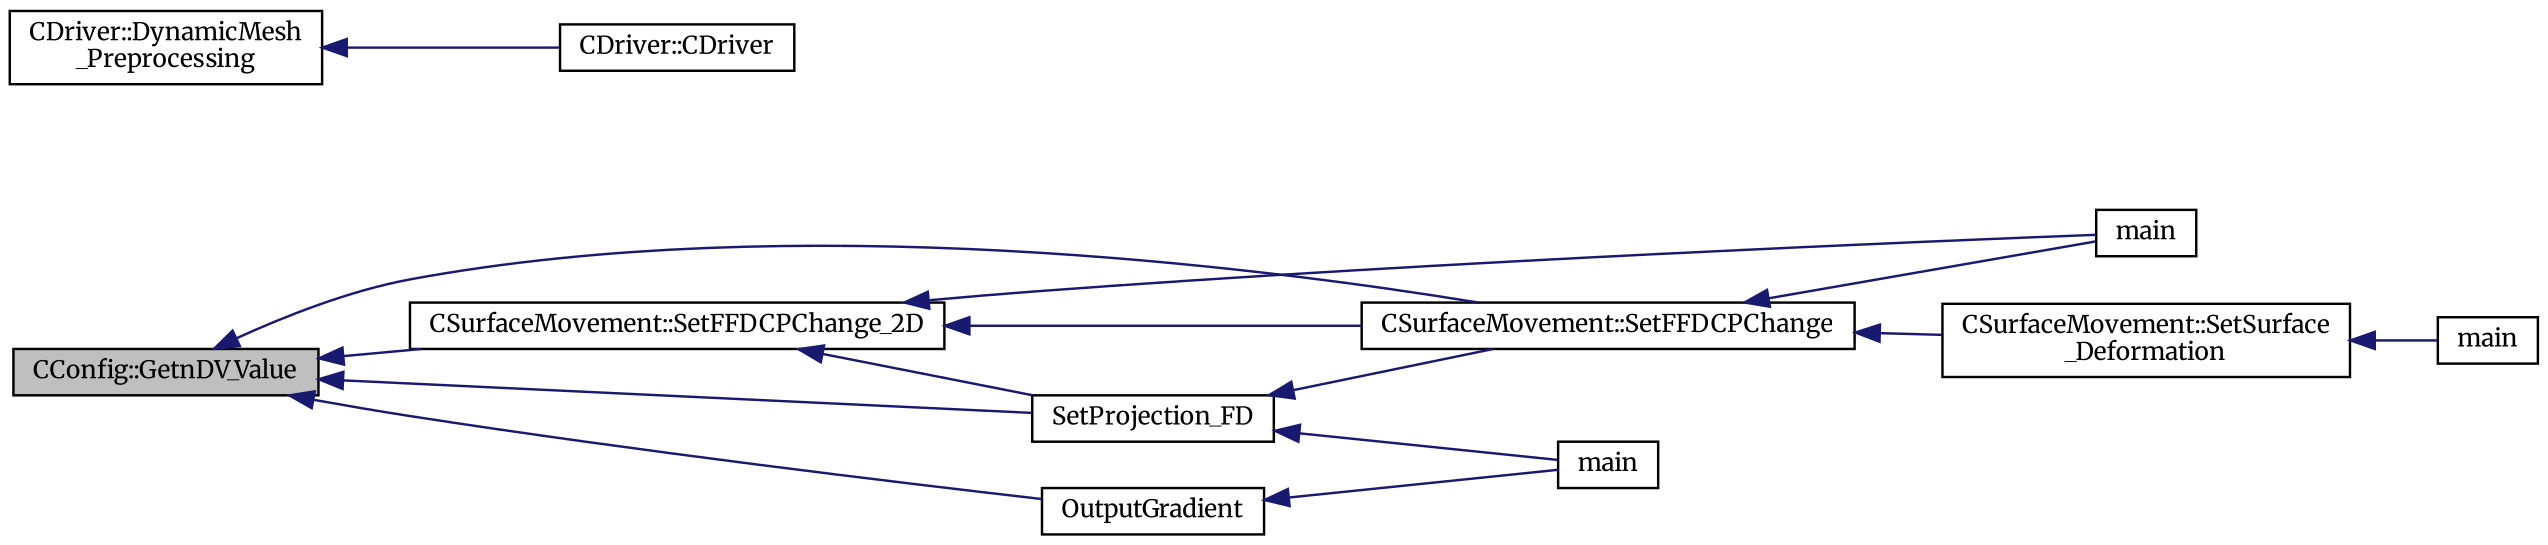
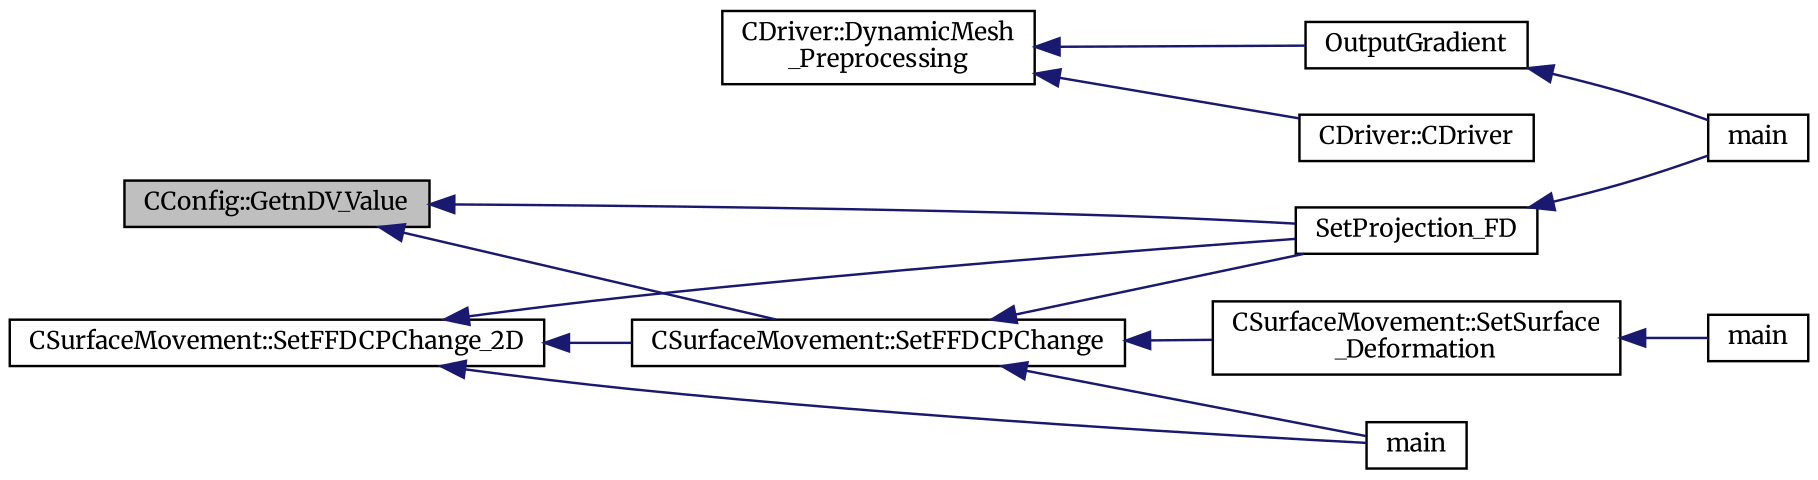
edge "CSurfaceMovement::SetFFDCPChange_2D" -> "CConfig::GetnDV_Value": removed
edge "CSurfaceMovement::SetFFDCPChange" -> "SetProjection_FD": reversed
edge "OutputGradient" -> "CConfig::GetnDV_Value": now "OutputGradient" -> "CDriver::DynamicMesh _Preprocessing"
